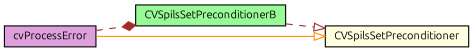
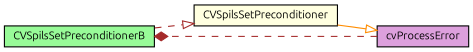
edge "cvProcessError" -> "CVSpilsSetPreconditioner": reversed
